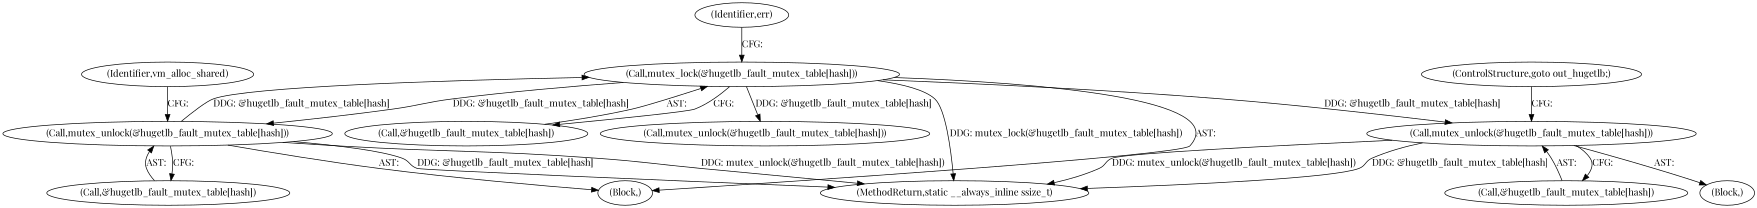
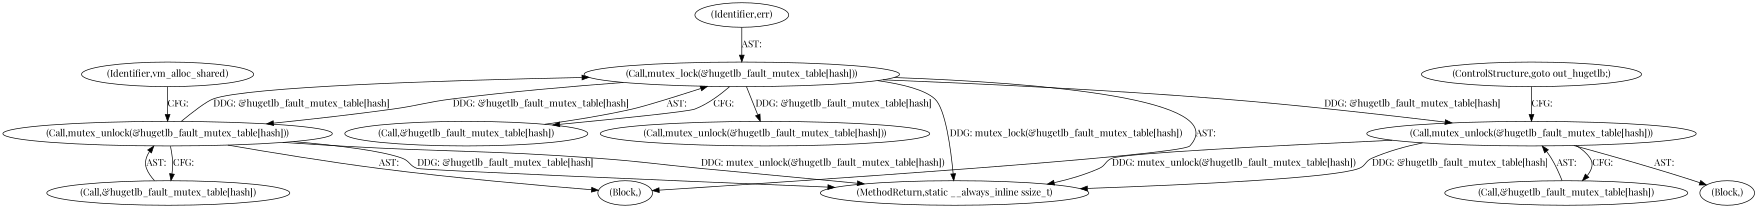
edge "(Identifier,err)" -> "(Call,mutex_lock(&hugetlb_fault_mutex_table[hash]))": label "CFG: " -> "AST: "
